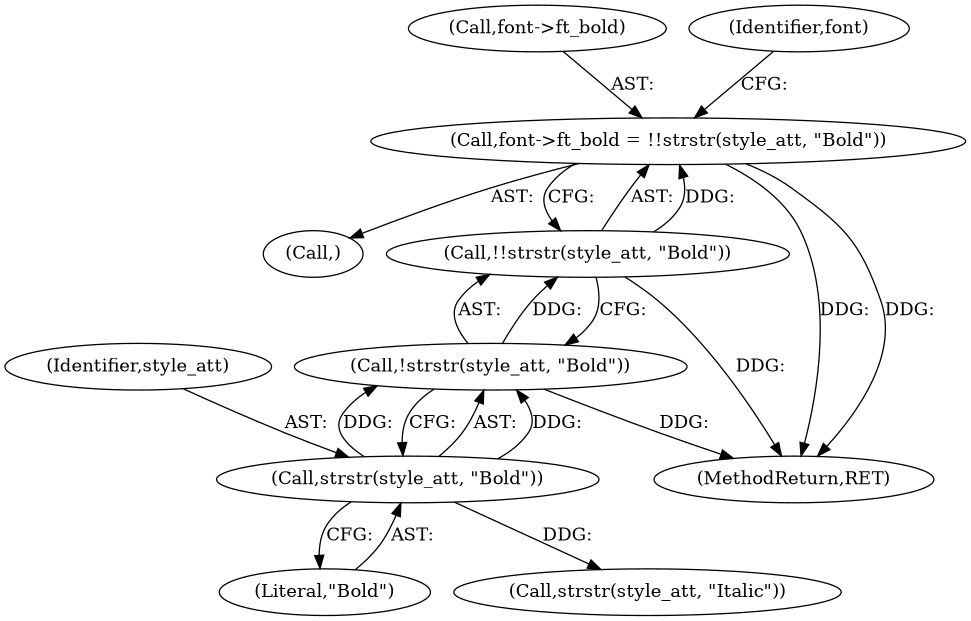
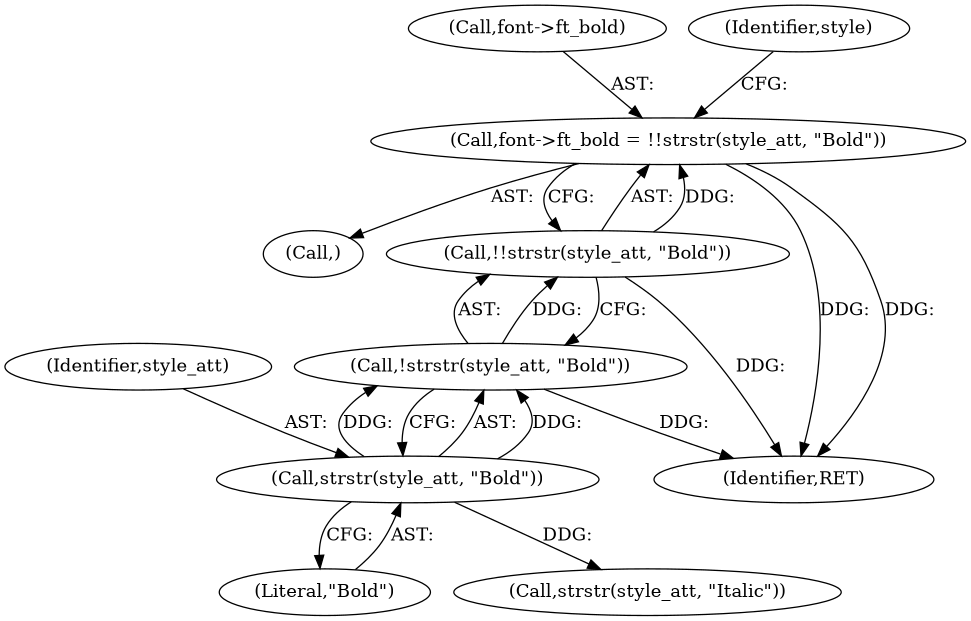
node "(Identifier,font)": label "(Identifier,font)" -> "(Identifier,style)"
node "(MethodReturn,RET)": label "(MethodReturn,RET)" -> "(Identifier,RET)"
